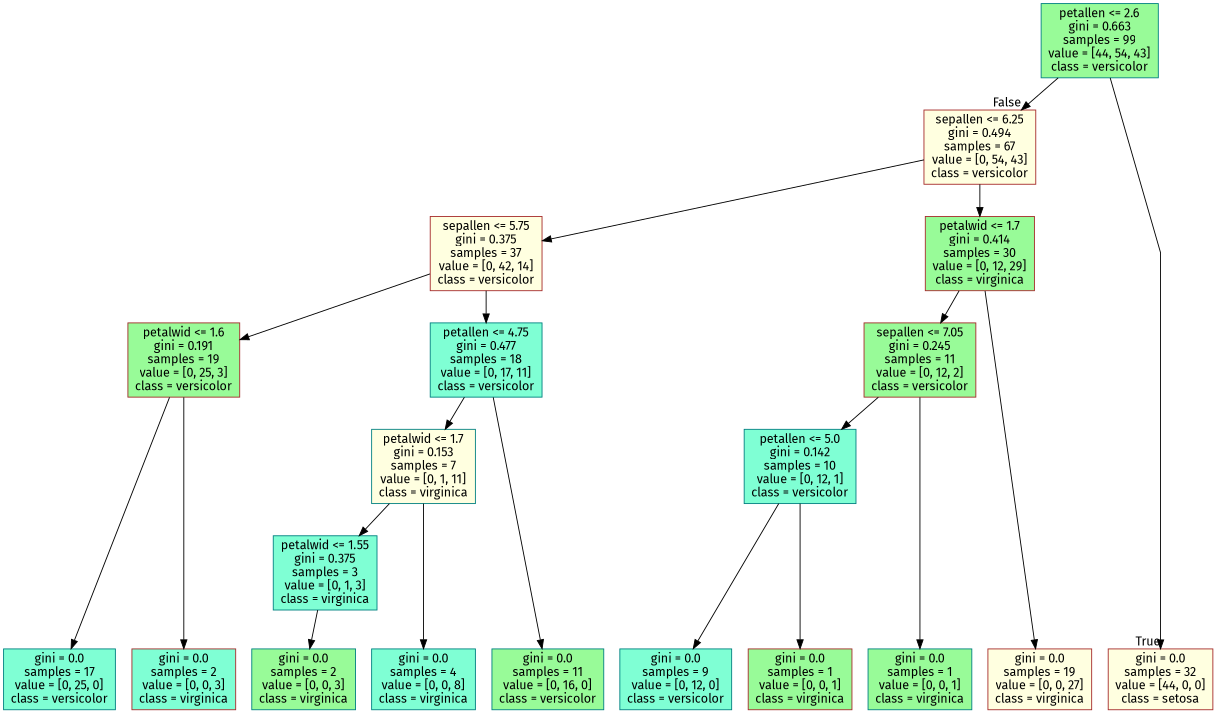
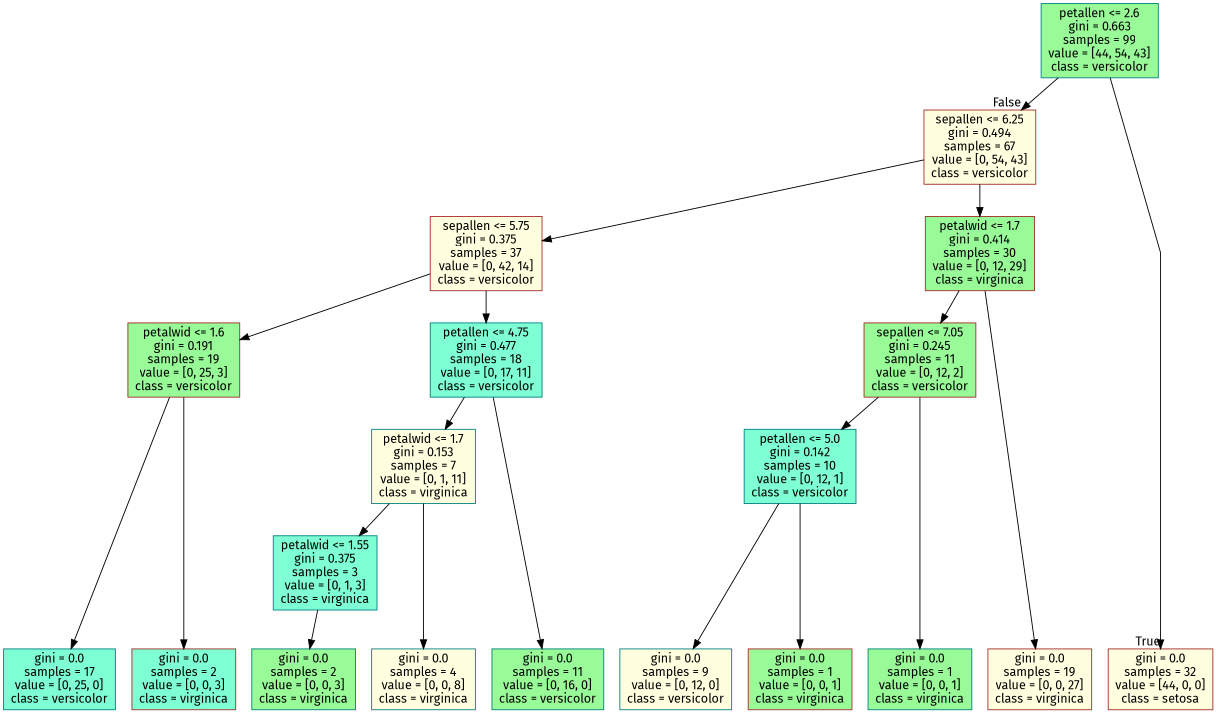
node "gini = 0.0 samples = 4 value = [0, 0, 8] class = virginica": fillcolor aquamarine -> lightyellow
node "gini = 0.0 samples = 9 value = [0, 12, 0] class = versicolor": fillcolor aquamarine -> lightyellow
